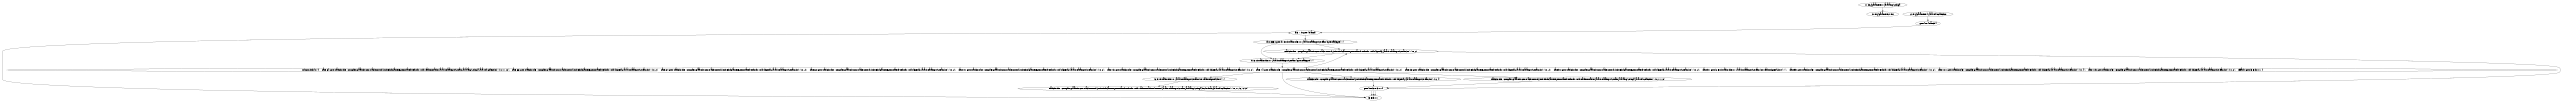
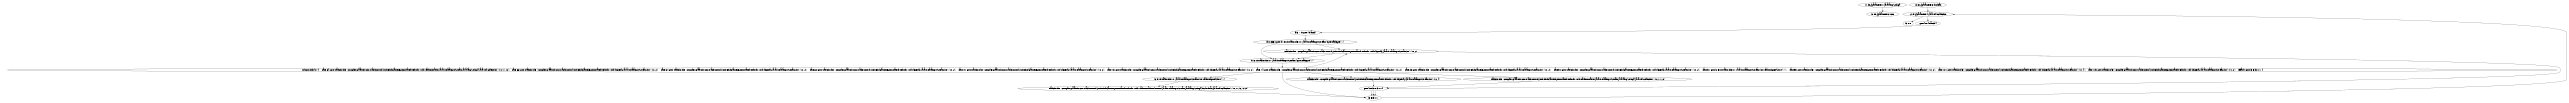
node "z0 := @parameter3: boolean": added
node "i0 := @parameter2: int": label "i0 := @parameter2: int" -> "i0 := @parameter2: com"
node "i3 = 0": added
edge "i3 = i3 + 1" -> "if i3 < i0 goto (branch)": now "i3 = i3 + 1" -> "r2 := @parameter4: java.util.Collection"
